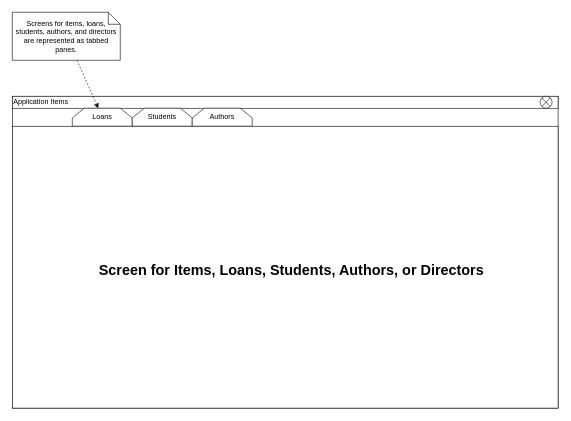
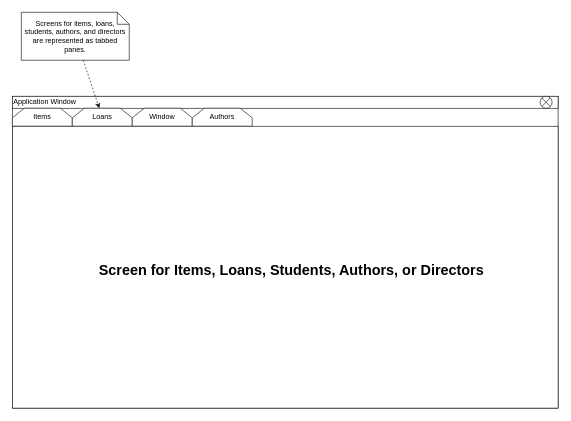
node "Screens for items, loans, students, authors, and directors are represented as tabbed panes.": moved (66, 36) -> (75, 36)
node "Application Items": label "Application Items" -> "Application Window"
node "Items": added
node "Students": label "Students" -> "Window"
